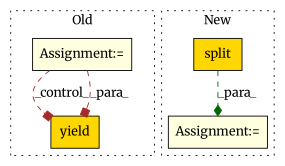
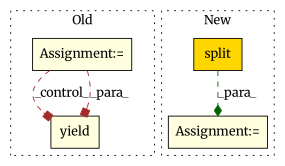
node "yield": fillcolor gold -> lightyellow
